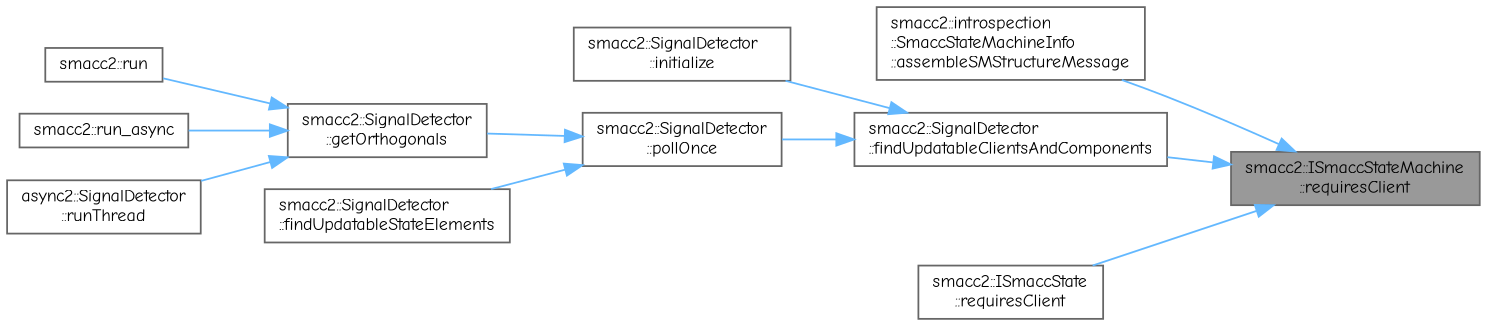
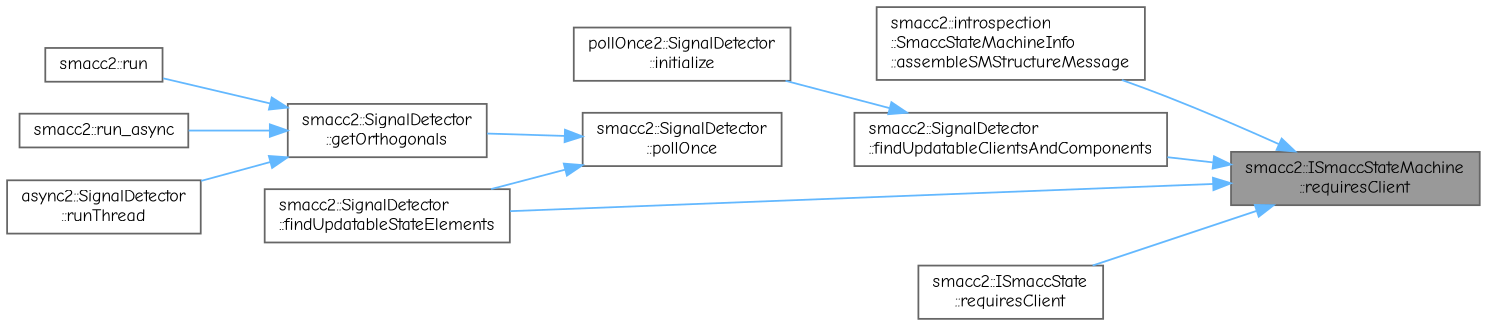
node "smacc2::SignalDetector ::initialize": label "smacc2::SignalDetector ::initialize" -> "pollOnce2::SignalDetector ::initialize"
edge "smacc2::SignalDetector ::pollOnce" -> "smacc2::SignalDetector ::findUpdatableClientsAndComponents": removed
edge "smacc2::SignalDetector ::findUpdatableStateElements" -> "smacc2::ISmaccStateMachine ::requiresClient": added
